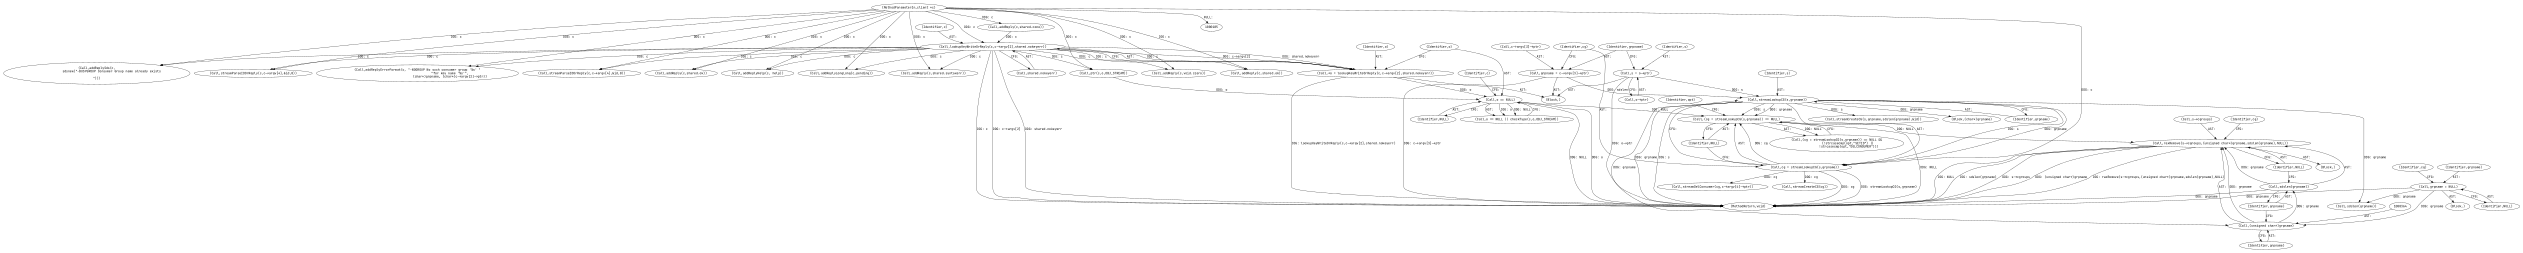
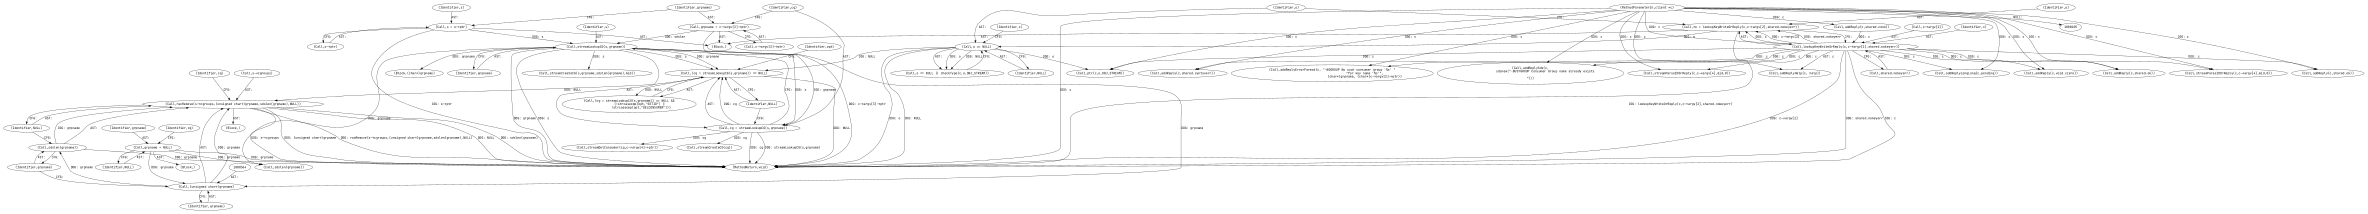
edge "(MethodParameterIn,client *c)" -> "(Call,cg = streamLookupCG(s,grpname))": now "(MethodParameterIn,client *c)" -> "(MethodReturn,void)"
node "(Call,c->argv[2])": added
edge "(Call,grpname = c->argv[3]->ptr)" -> "(Call,c->argv[3]->ptr)": added, label "CFG:"
edge "(Call,lookupKeyWriteOrReply(c,c->argv[2],shared.nokeyerr))" -> "(Call,addReplyHelp(c, help))": label "DDG: c" -> "AST: c"
edge "(Call,ptr(c,o,OBJ_STREAM))" -> "(Call,o == NULL)": reversed
